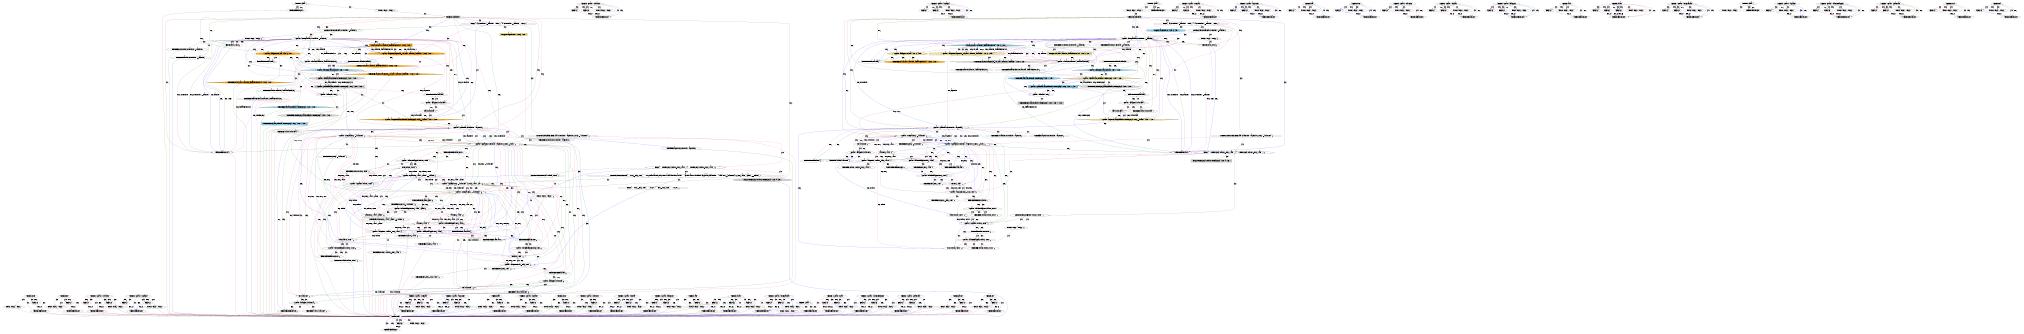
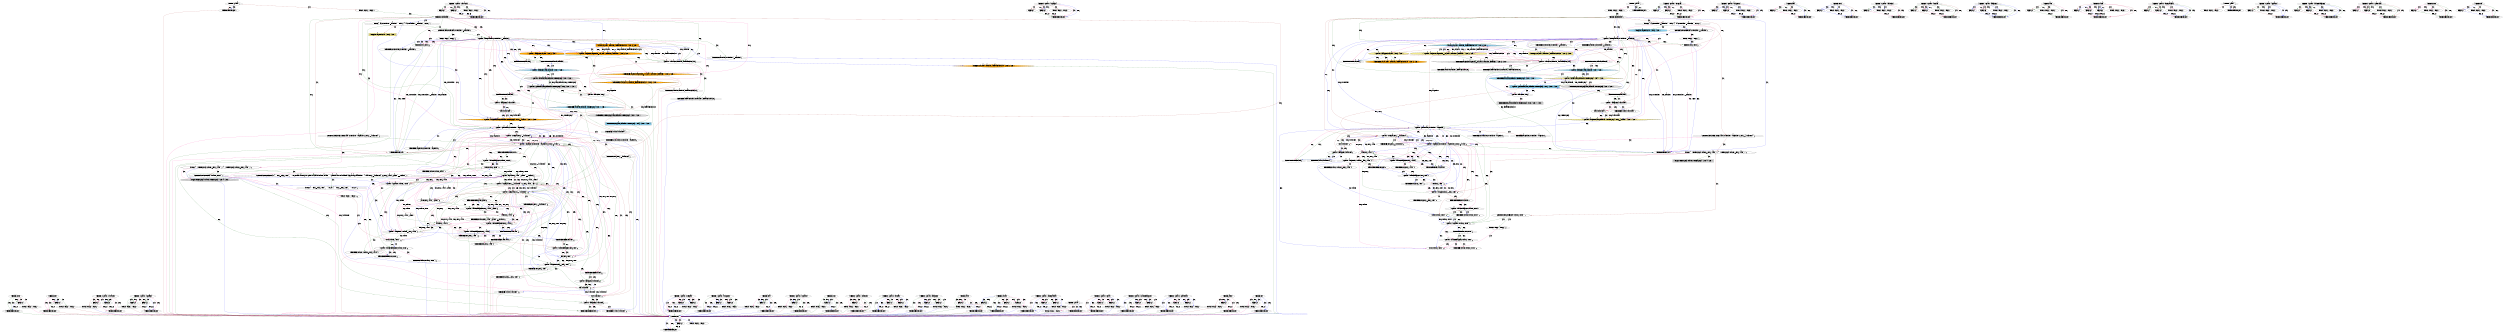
edge "(<operator>.indirectFieldAccess,entry->value()->parent)" -> "(parent,entry->value()->parent())": removed, label "CFG:"
